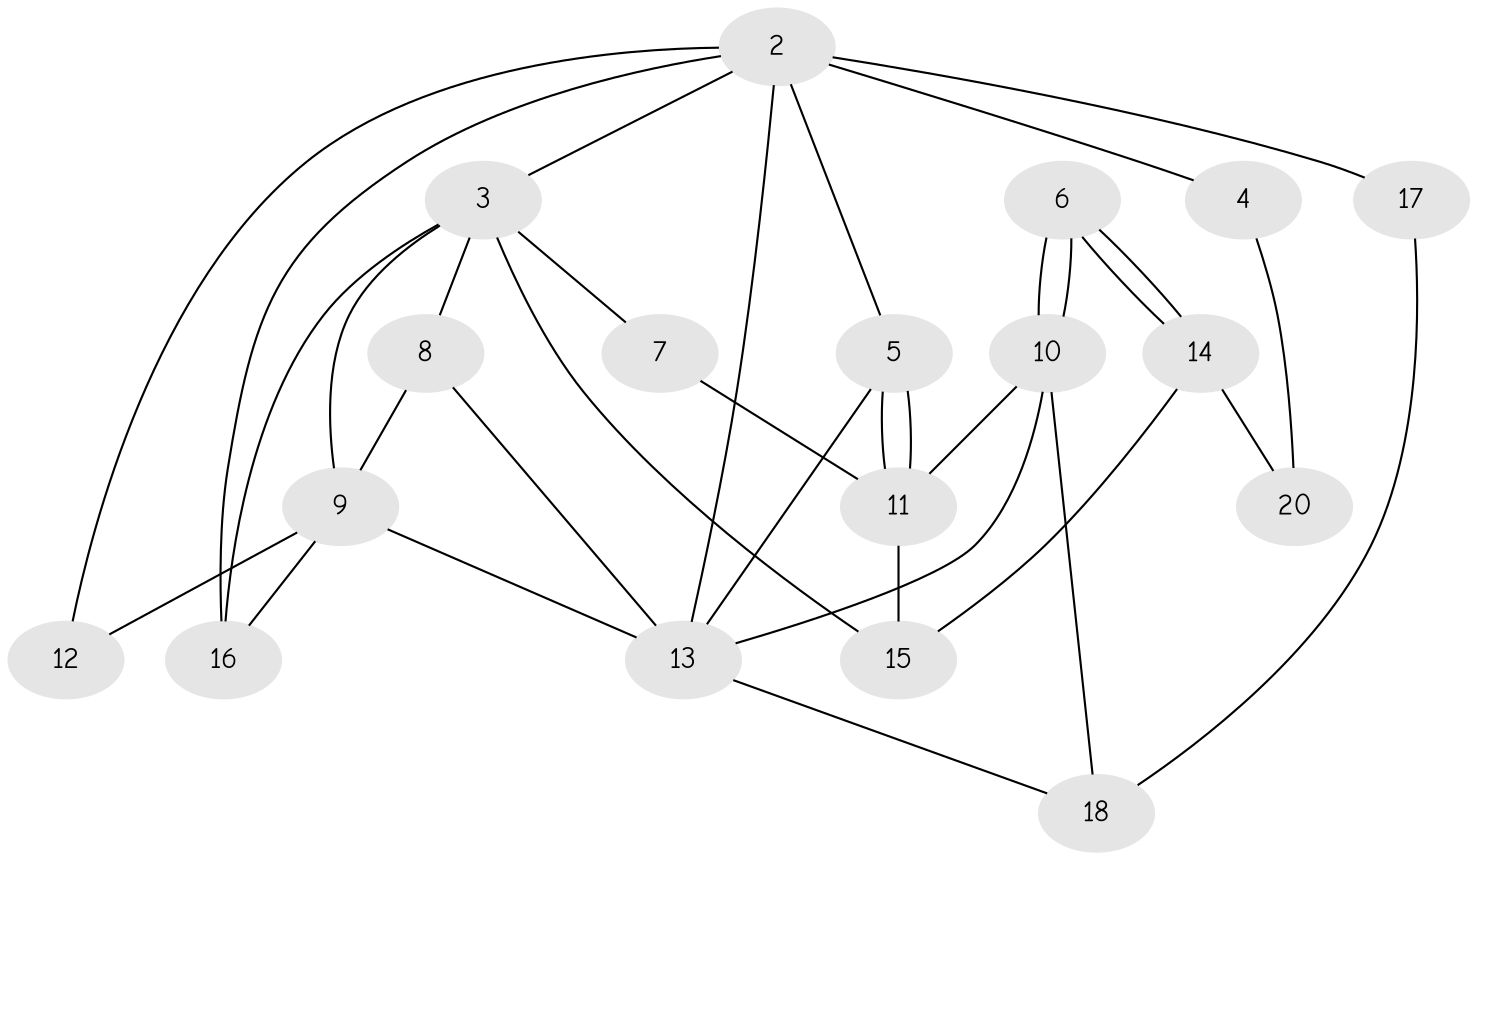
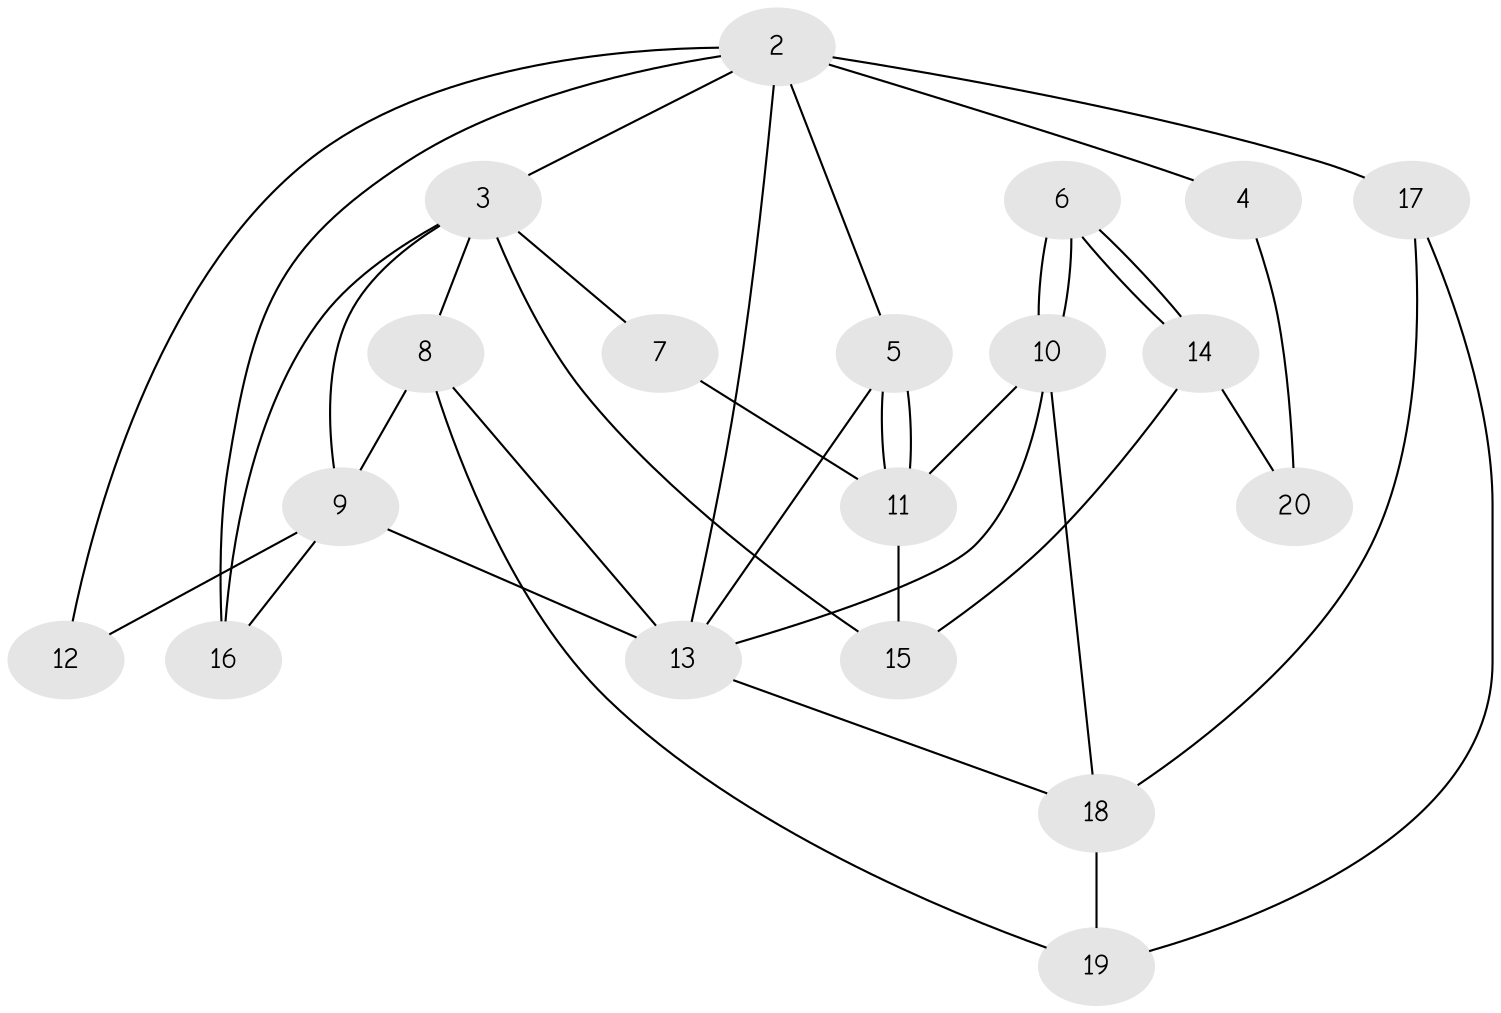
node "19": added
